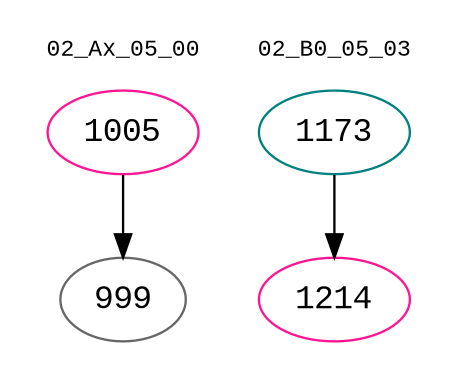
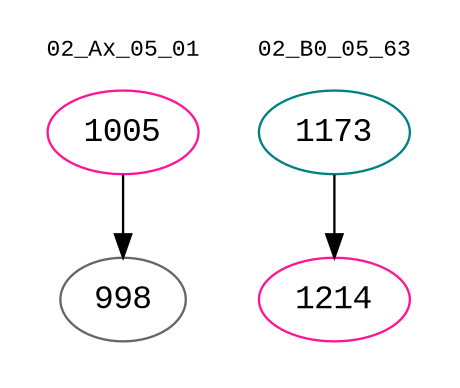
cluster "02_Ax_05_00": label "02_Ax_05_00" -> "02_Ax_05_01"
cluster "02_B0_05_03": label "02_B0_05_03" -> "02_B0_05_63"
node "999": label "999" -> "998"
